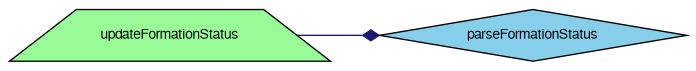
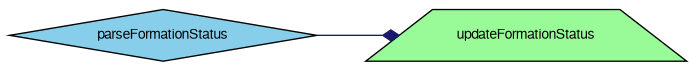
edge "updateFormationStatus" -> "parseFormationStatus": reversed
